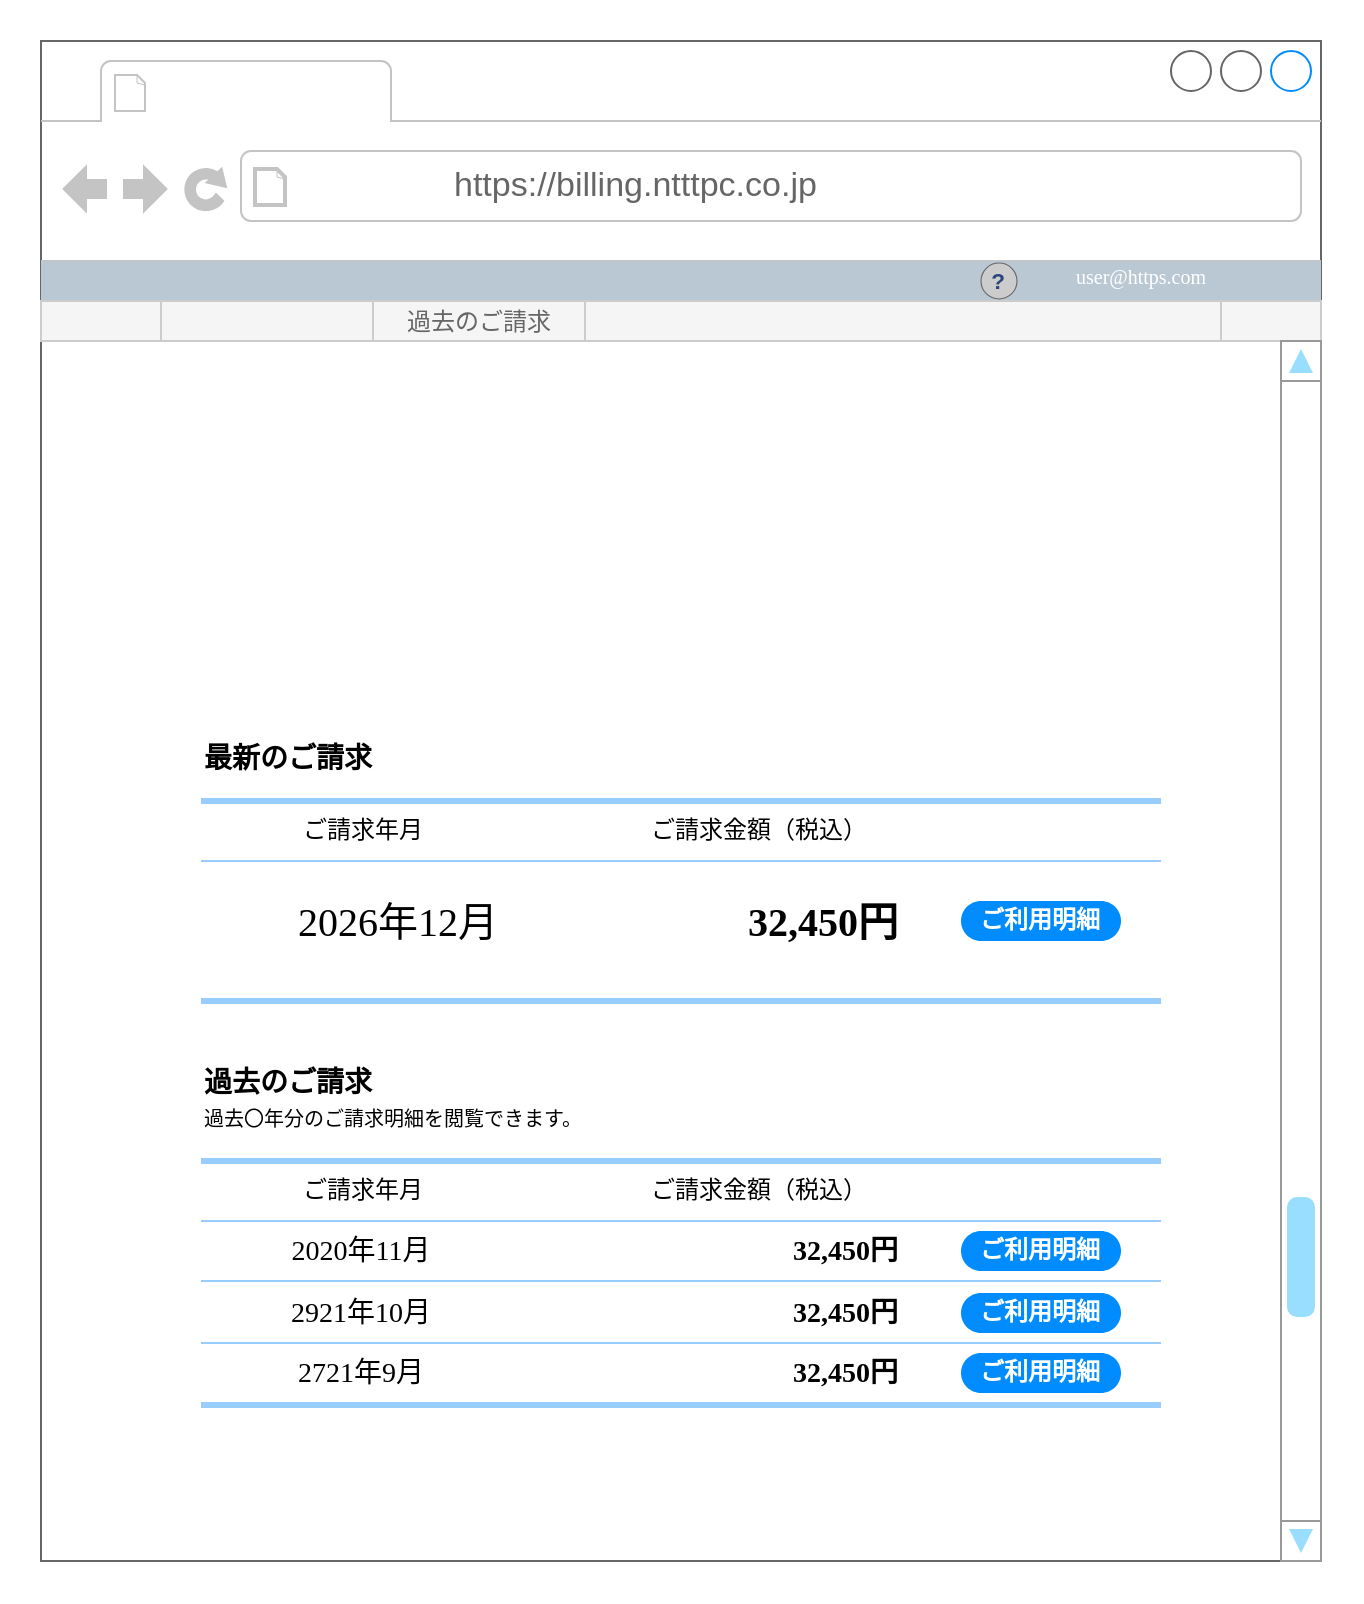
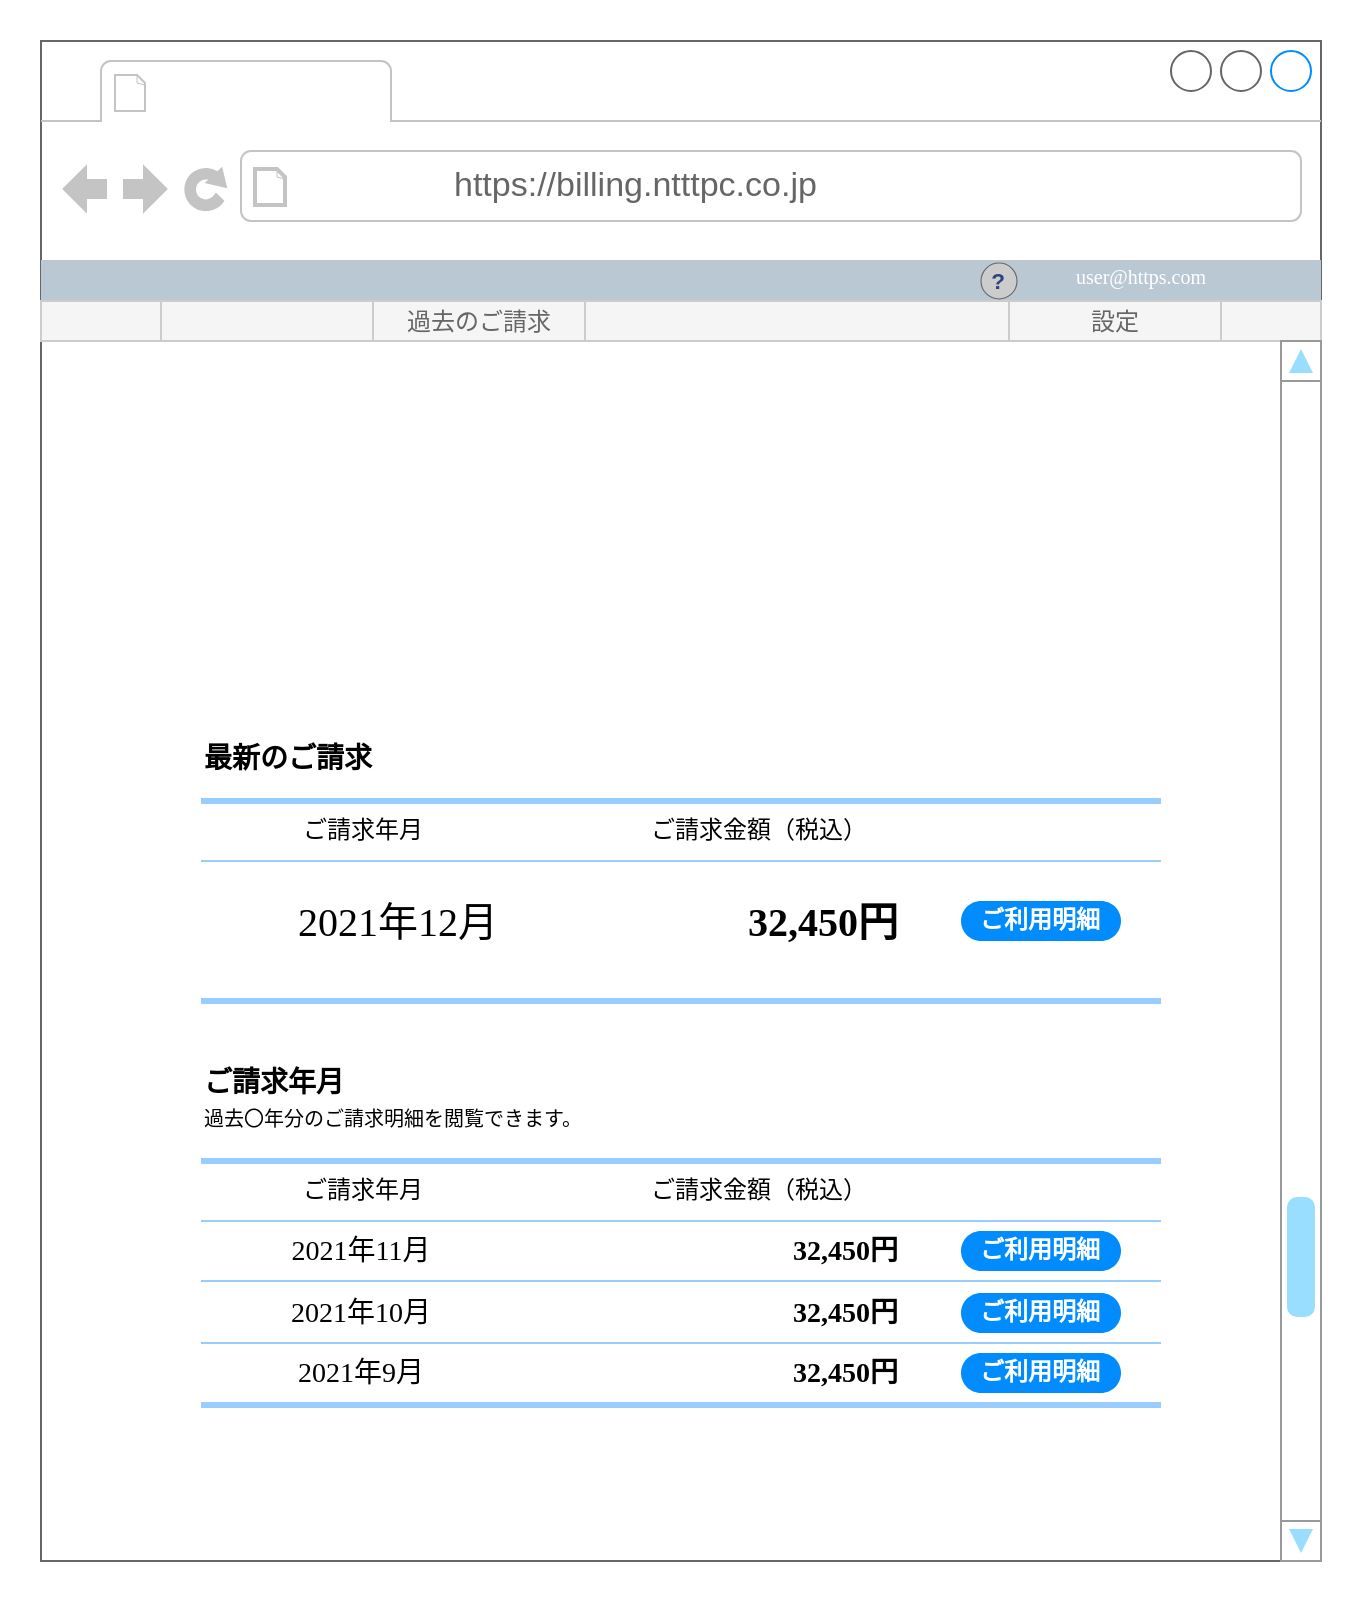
node "設定": added
node "2026年12月": label "2026年12月" -> "2021年12月"
node "過去のご請求 過去〇年分のご請求明細を閲覧できます。": label "過去のご請求 過去〇年分のご請求明細を閲覧できます。" -> "ご請求年月 過去〇年分のご請求明細を閲覧できます。"
node "2020年11月": label "2020年11月" -> "2021年11月"
node "2921年10月": label "2921年10月" -> "2021年10月"
node "2721年9月": label "2721年9月" -> "2021年9月"
